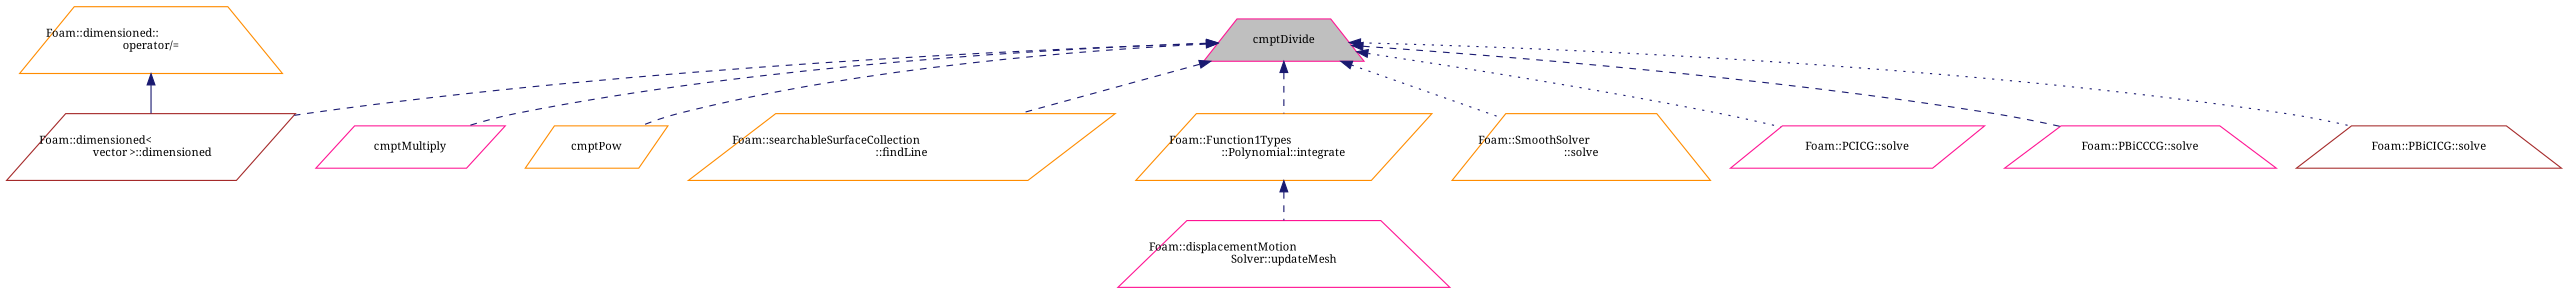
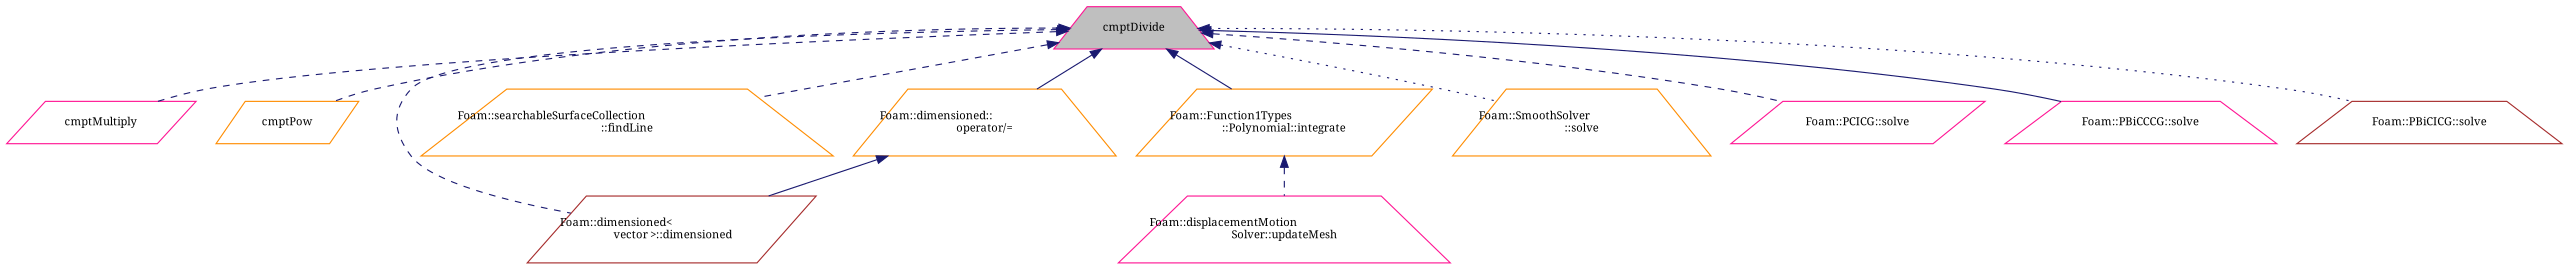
edge "Foam::dimensioned:: operator/=" -> "cmptDivide": added
edge "Foam::PBiCCCG::solve" -> "cmptDivide": style dashed -> solid
edge "Foam::PCICG::solve" -> "cmptDivide": style dotted -> dashed
edge "Foam::Function1Types ::Polynomial::integrate" -> "cmptDivide": style dashed -> solid
node "Foam::searchableSurfaceCollection ::findLine": shape parallelogram -> trapezium
